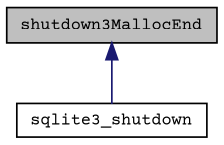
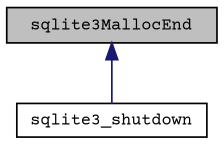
node "shutdown3MallocEnd": label "shutdown3MallocEnd" -> "sqlite3MallocEnd"
